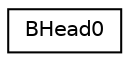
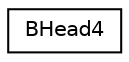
node "BHead0": label "BHead0" -> "BHead4"
